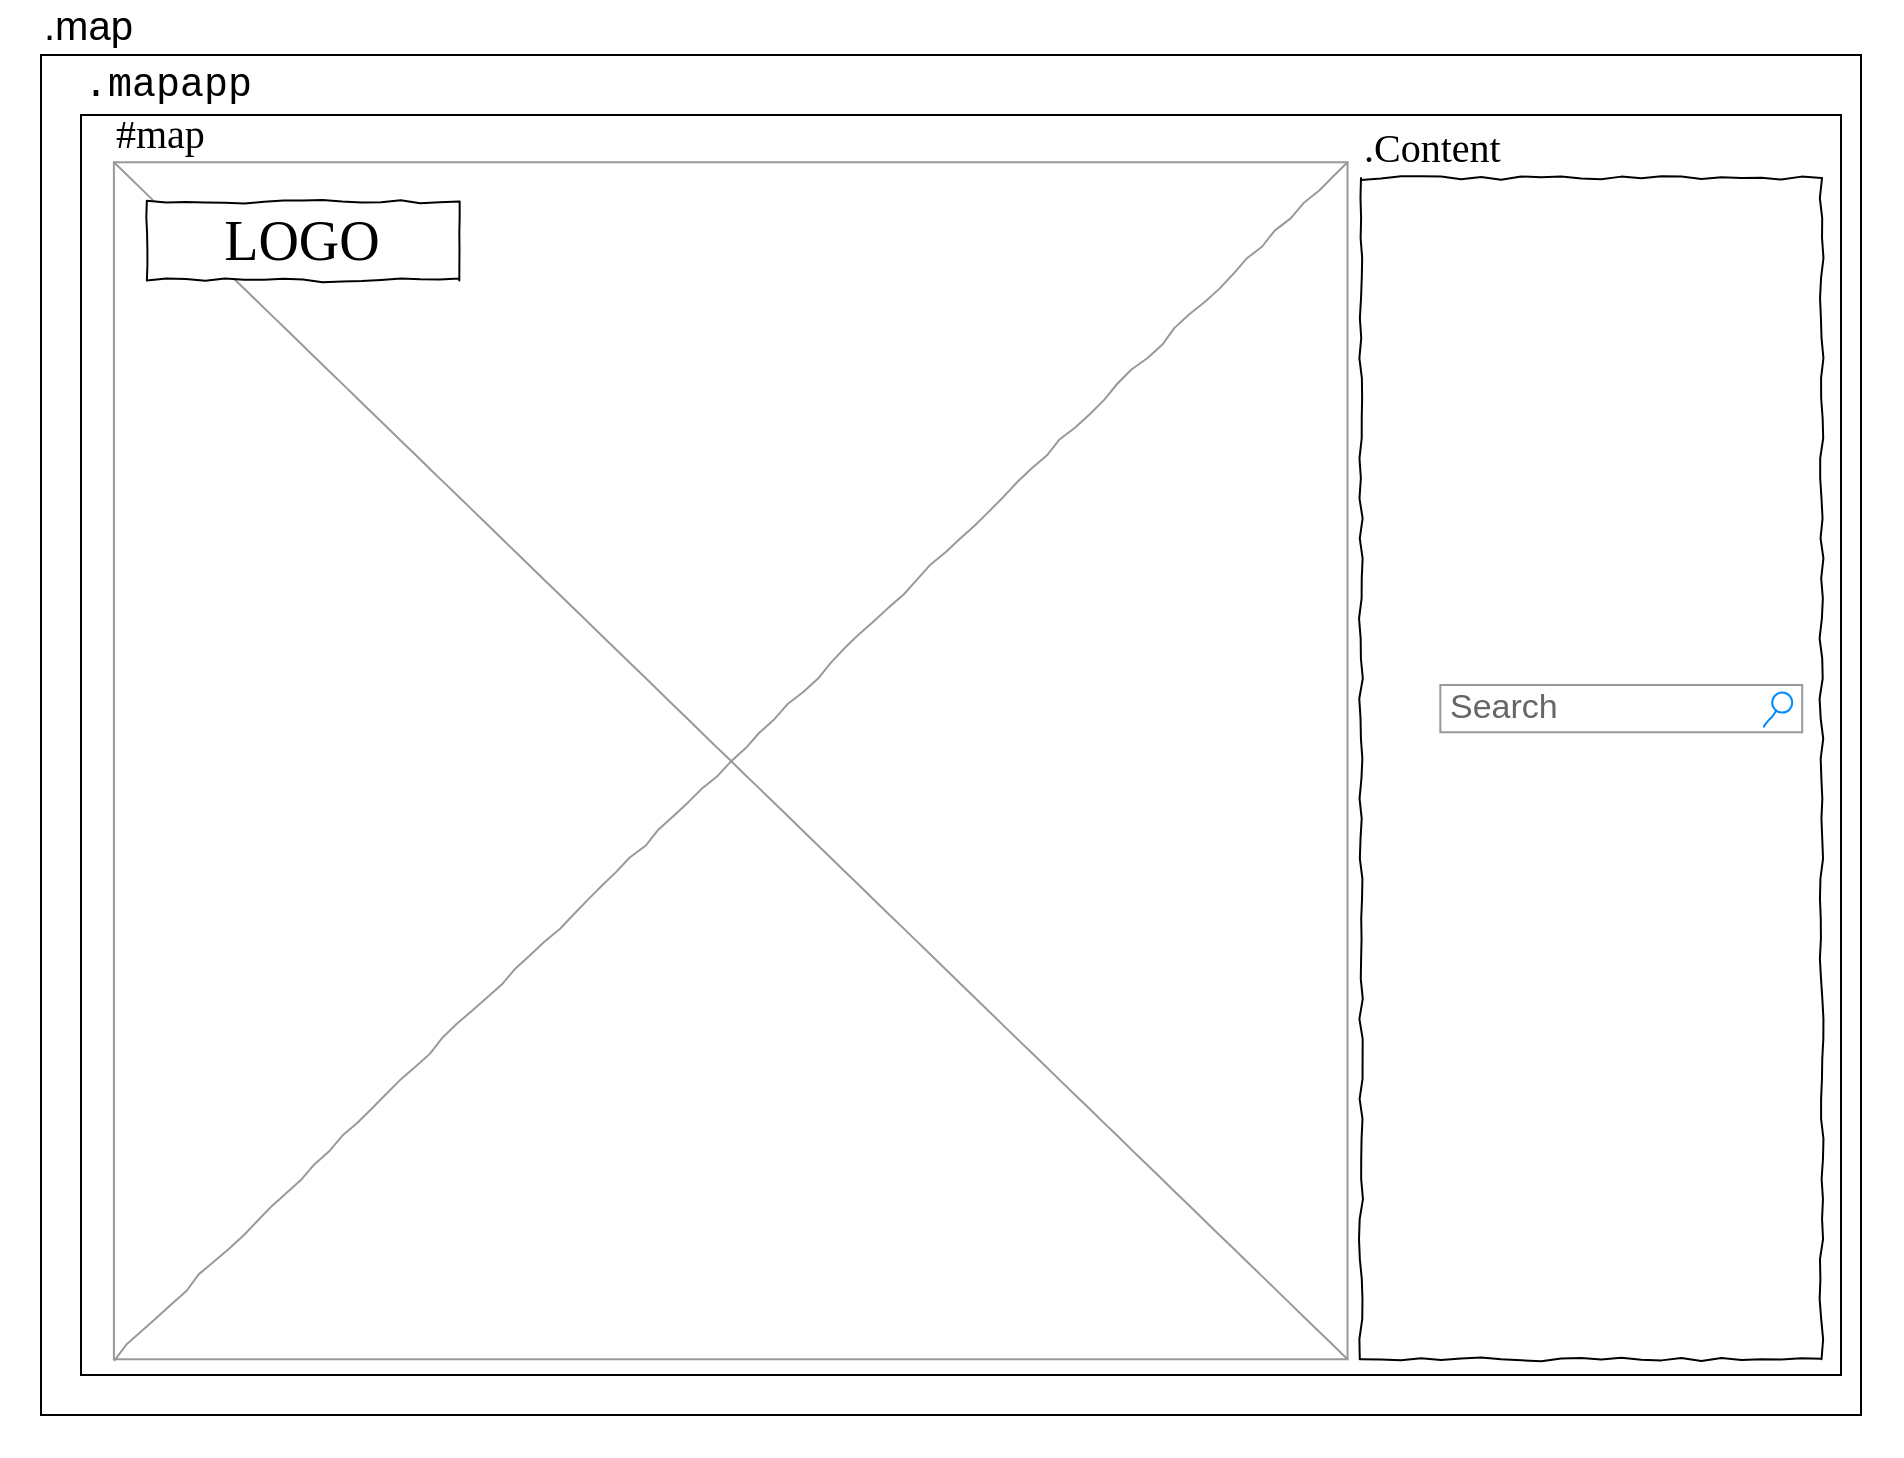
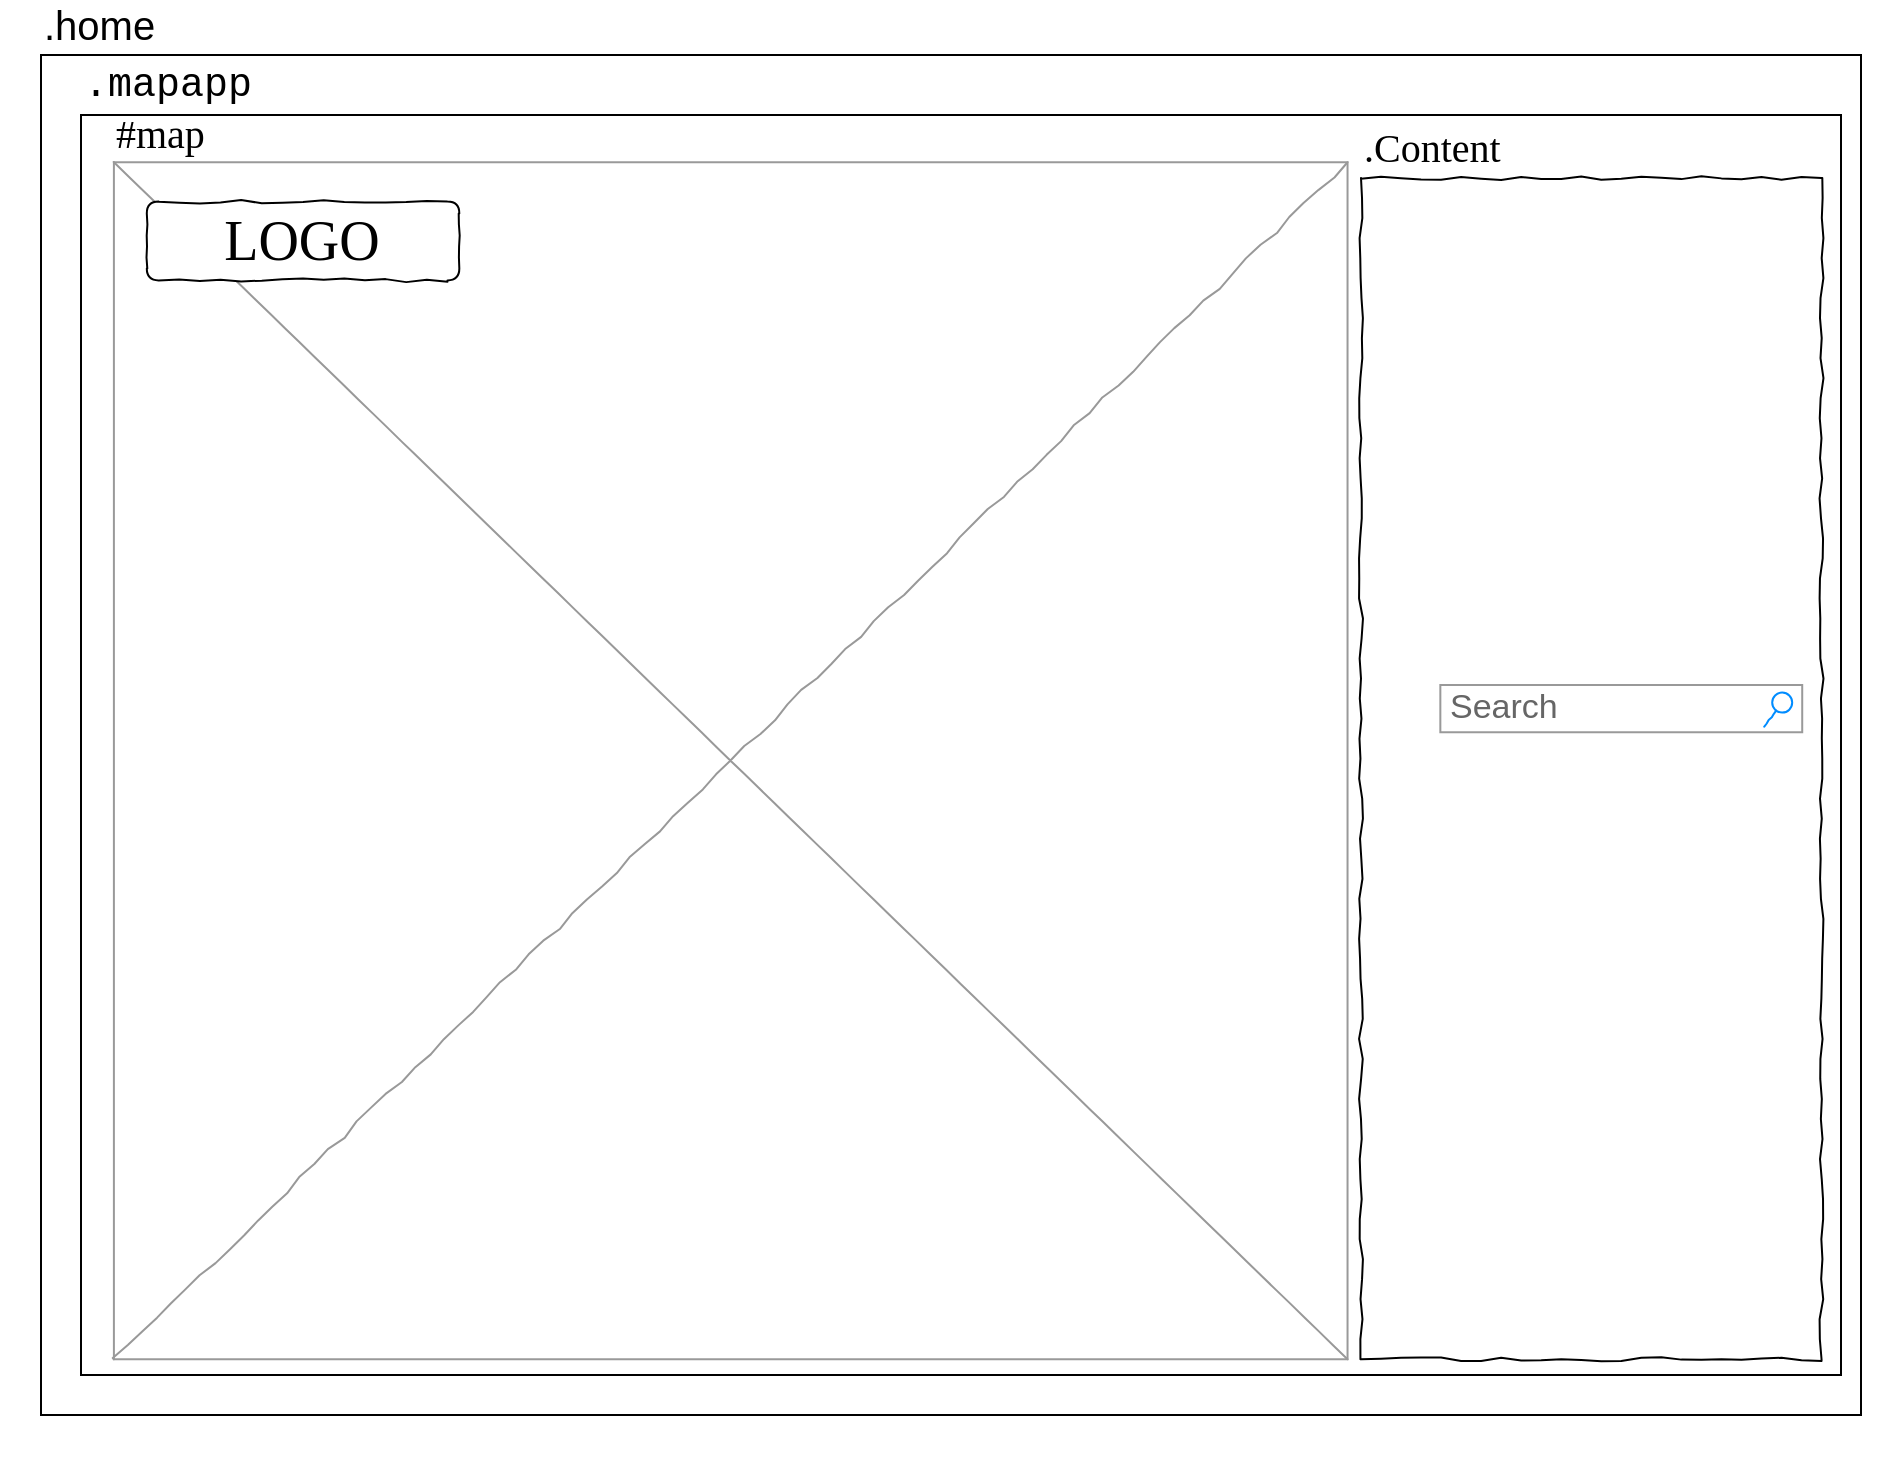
node ".map": label ".map" -> ".home"
node "LOGO": shape rectangle -> rounded rectangle
